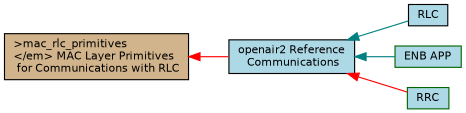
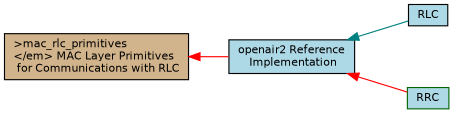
node "openair2 Reference Communications": label "openair2 Reference Communications" -> "openair2 Reference Implementation"
node "ENB APP": removed
